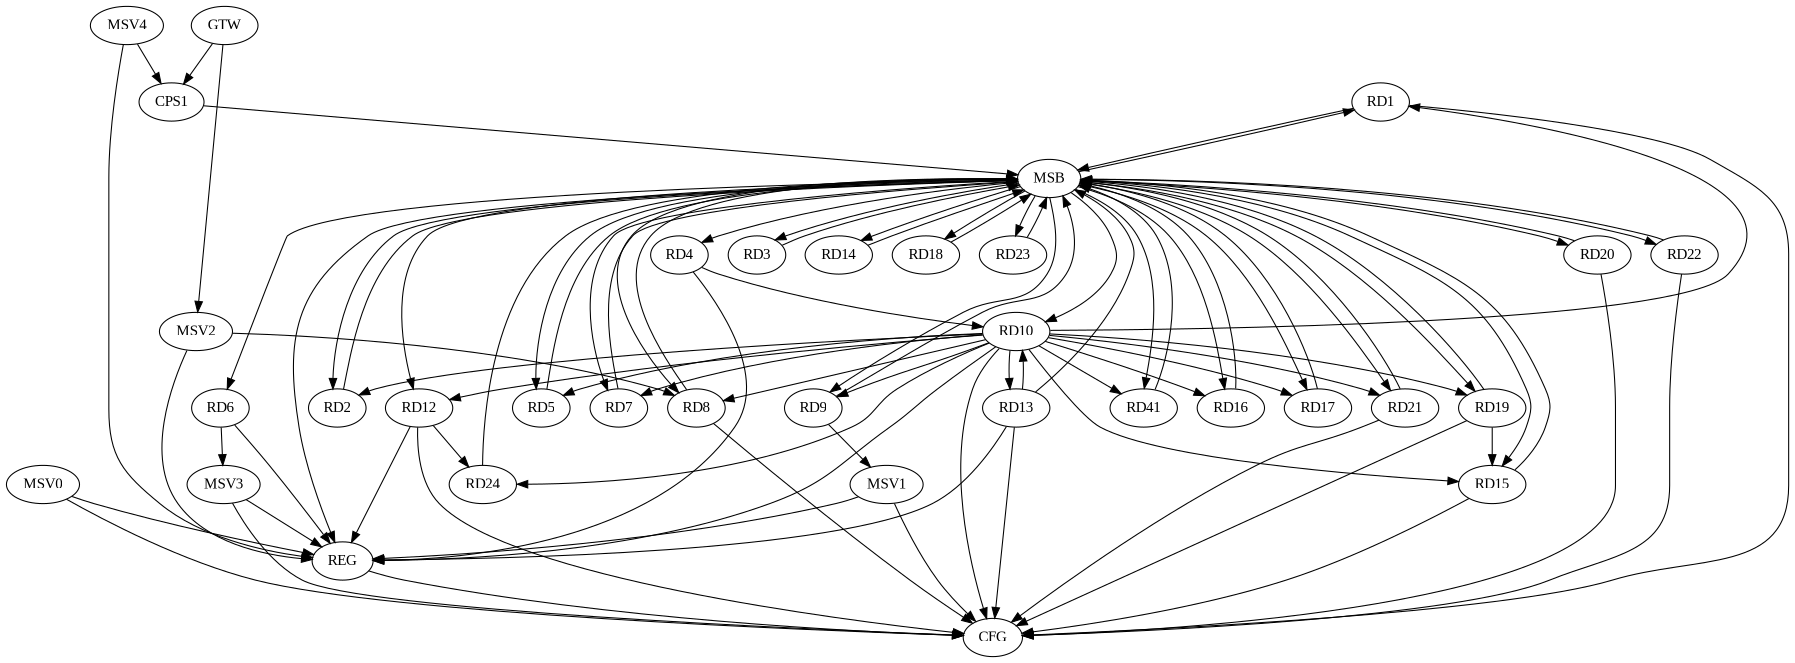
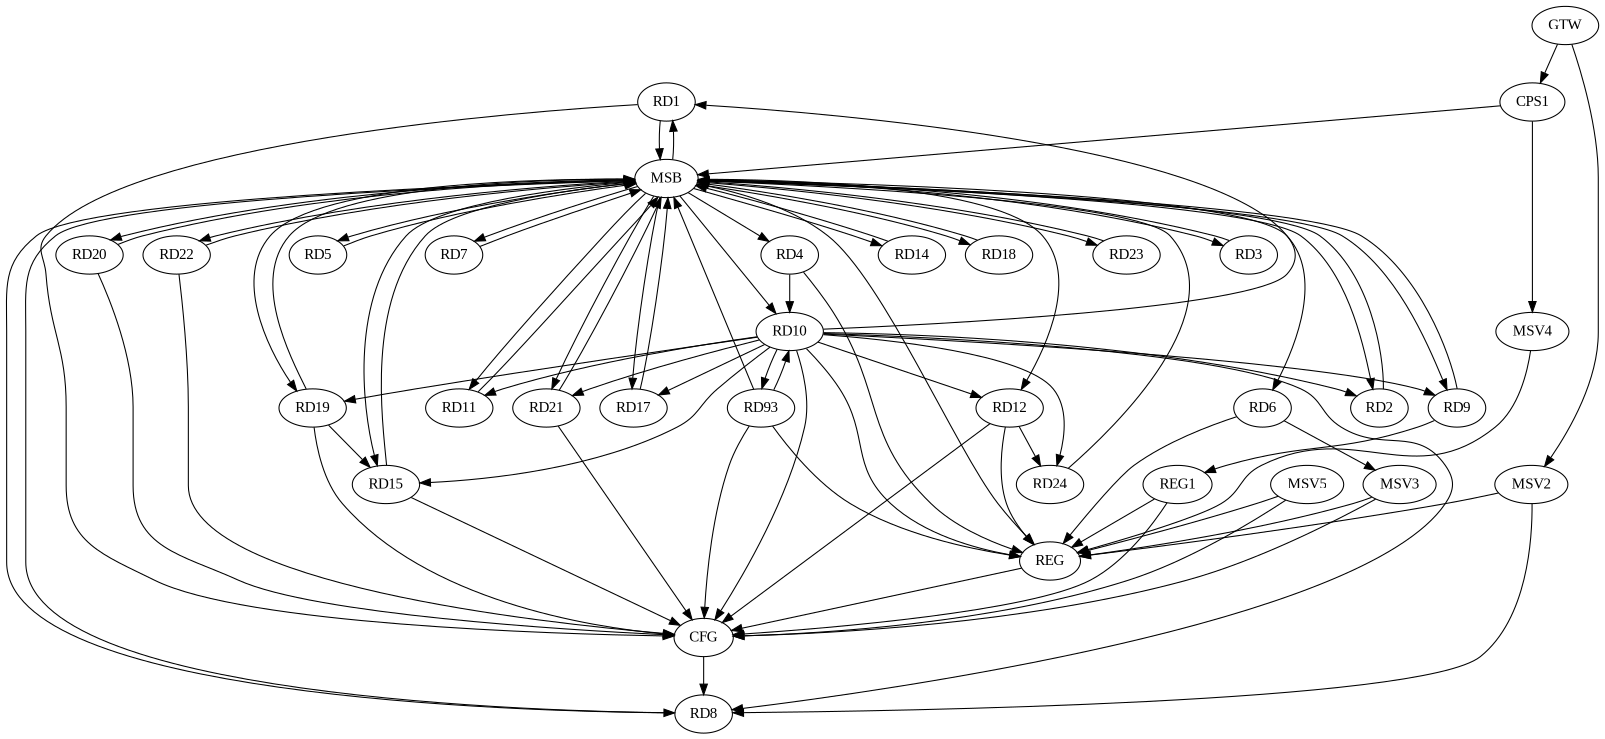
edge "MSV4" -> "CPS1": reversed
edge "RD10" -> "RD5": removed
edge "RD10" -> "RD7": removed
node "RD13": label "RD13" -> "RD93"
node "RD41": label "RD41" -> "RD11"
node "RD16": removed
node "MSV0": label "MSV0" -> "MSV5"
node "MSV1": label "MSV1" -> "REG1"
edge "RD8" -> "CFG": reversed
